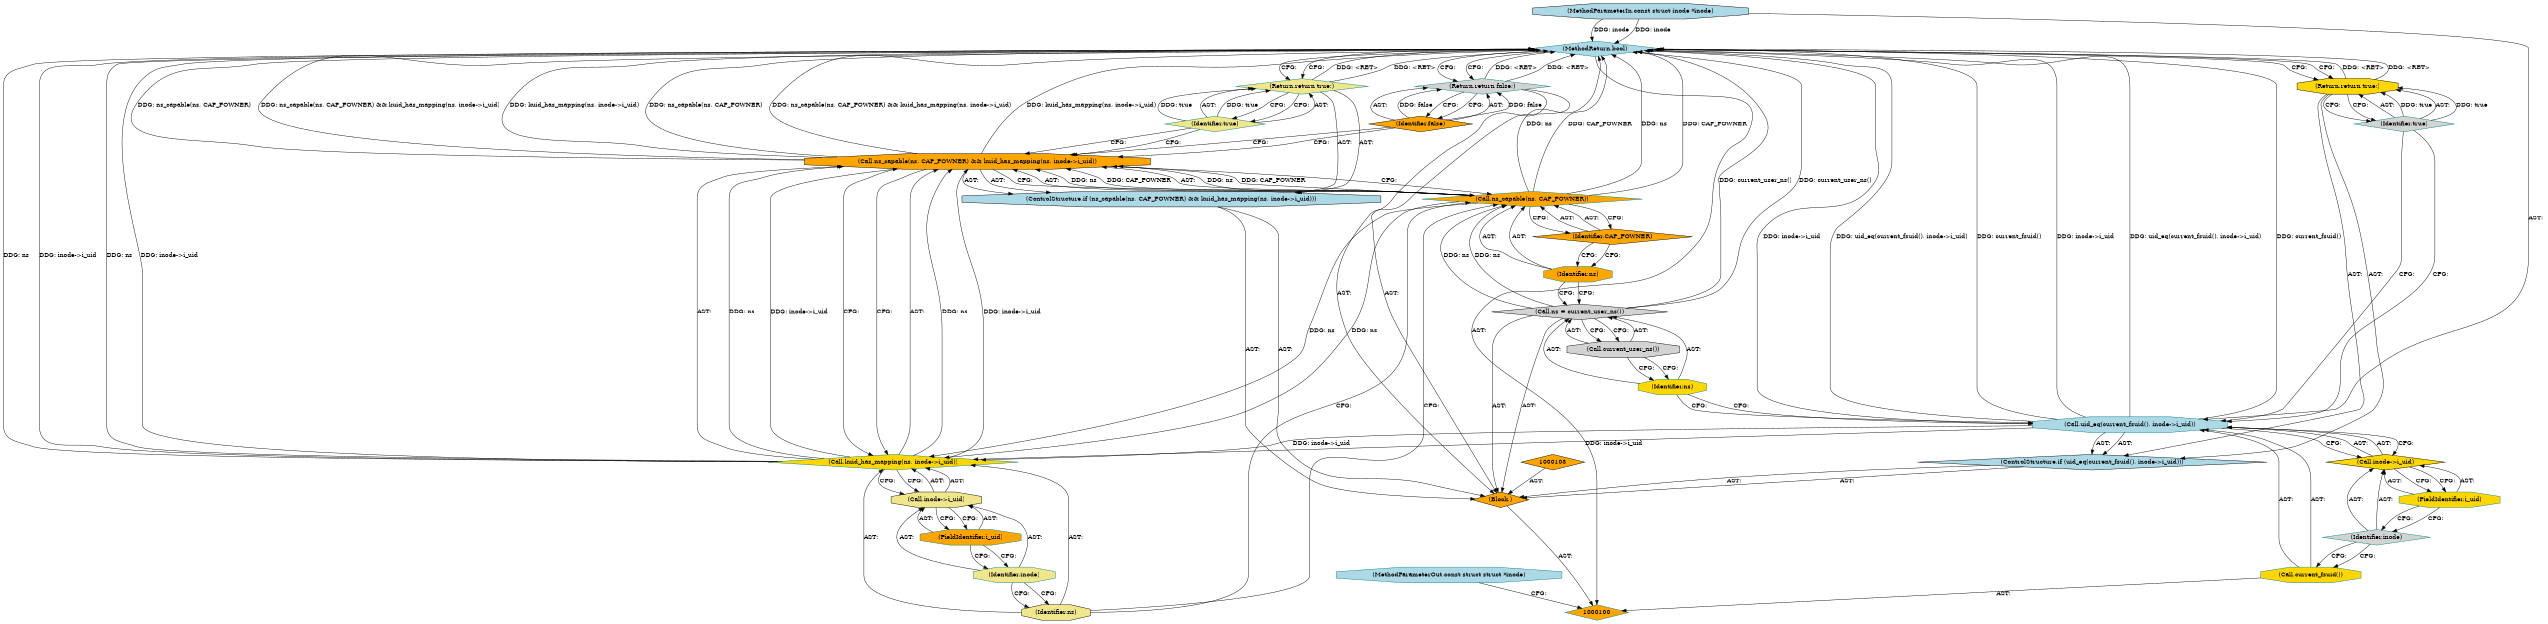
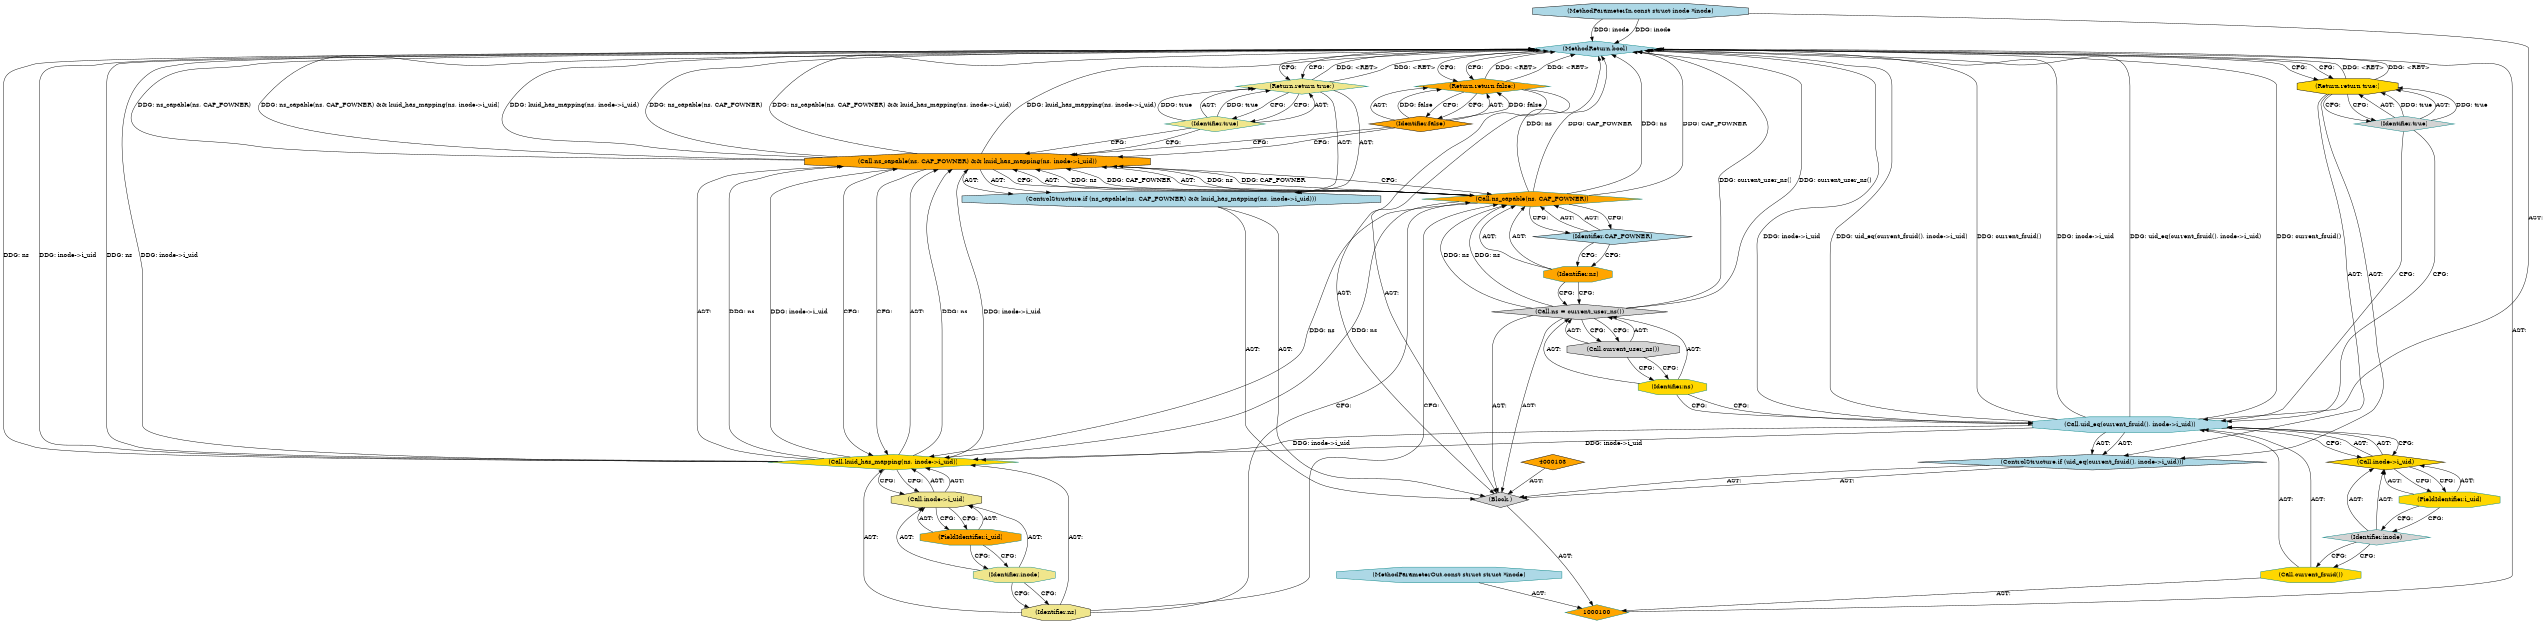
node "(Return,return false;)": fillcolor lightgrey -> orange
node "(Identifier,CAP_FOWNER)": fillcolor orange -> lightblue
edge "(MethodReturn,bool)" -> "1000100": reversed
node "1000103": label "1000103" -> "4000103"
node "(Block,)": fillcolor orange -> lightgrey
edge "(MethodParameterOut,const struct struct *inode)" -> "1000100": label "CFG: " -> "AST: "
